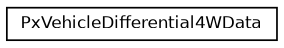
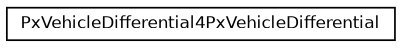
node "PxVehicleDifferential4WData": label "PxVehicleDifferential4WData" -> "PxVehicleDifferential4PxVehicleDifferential"
